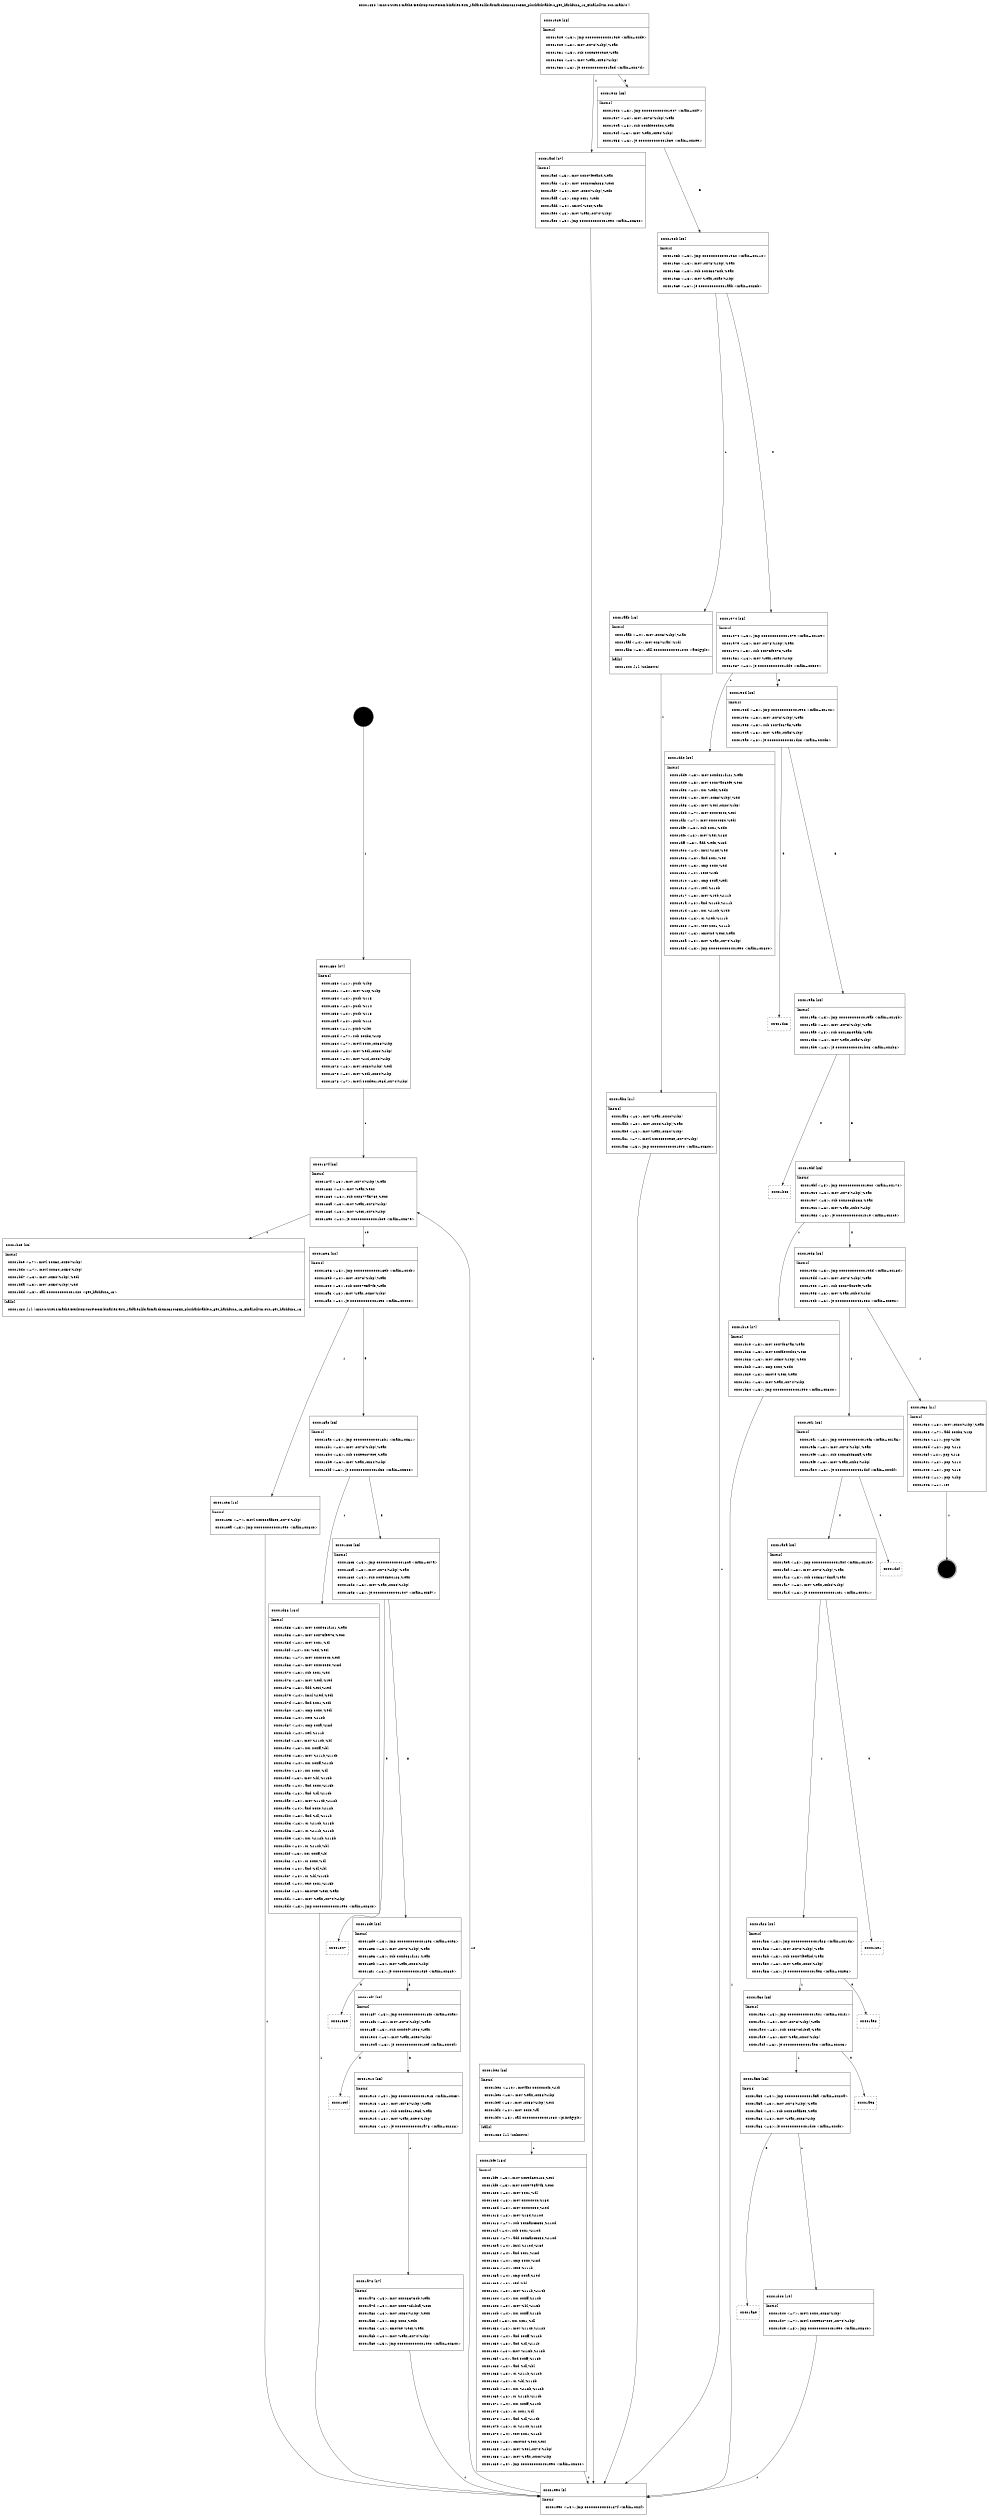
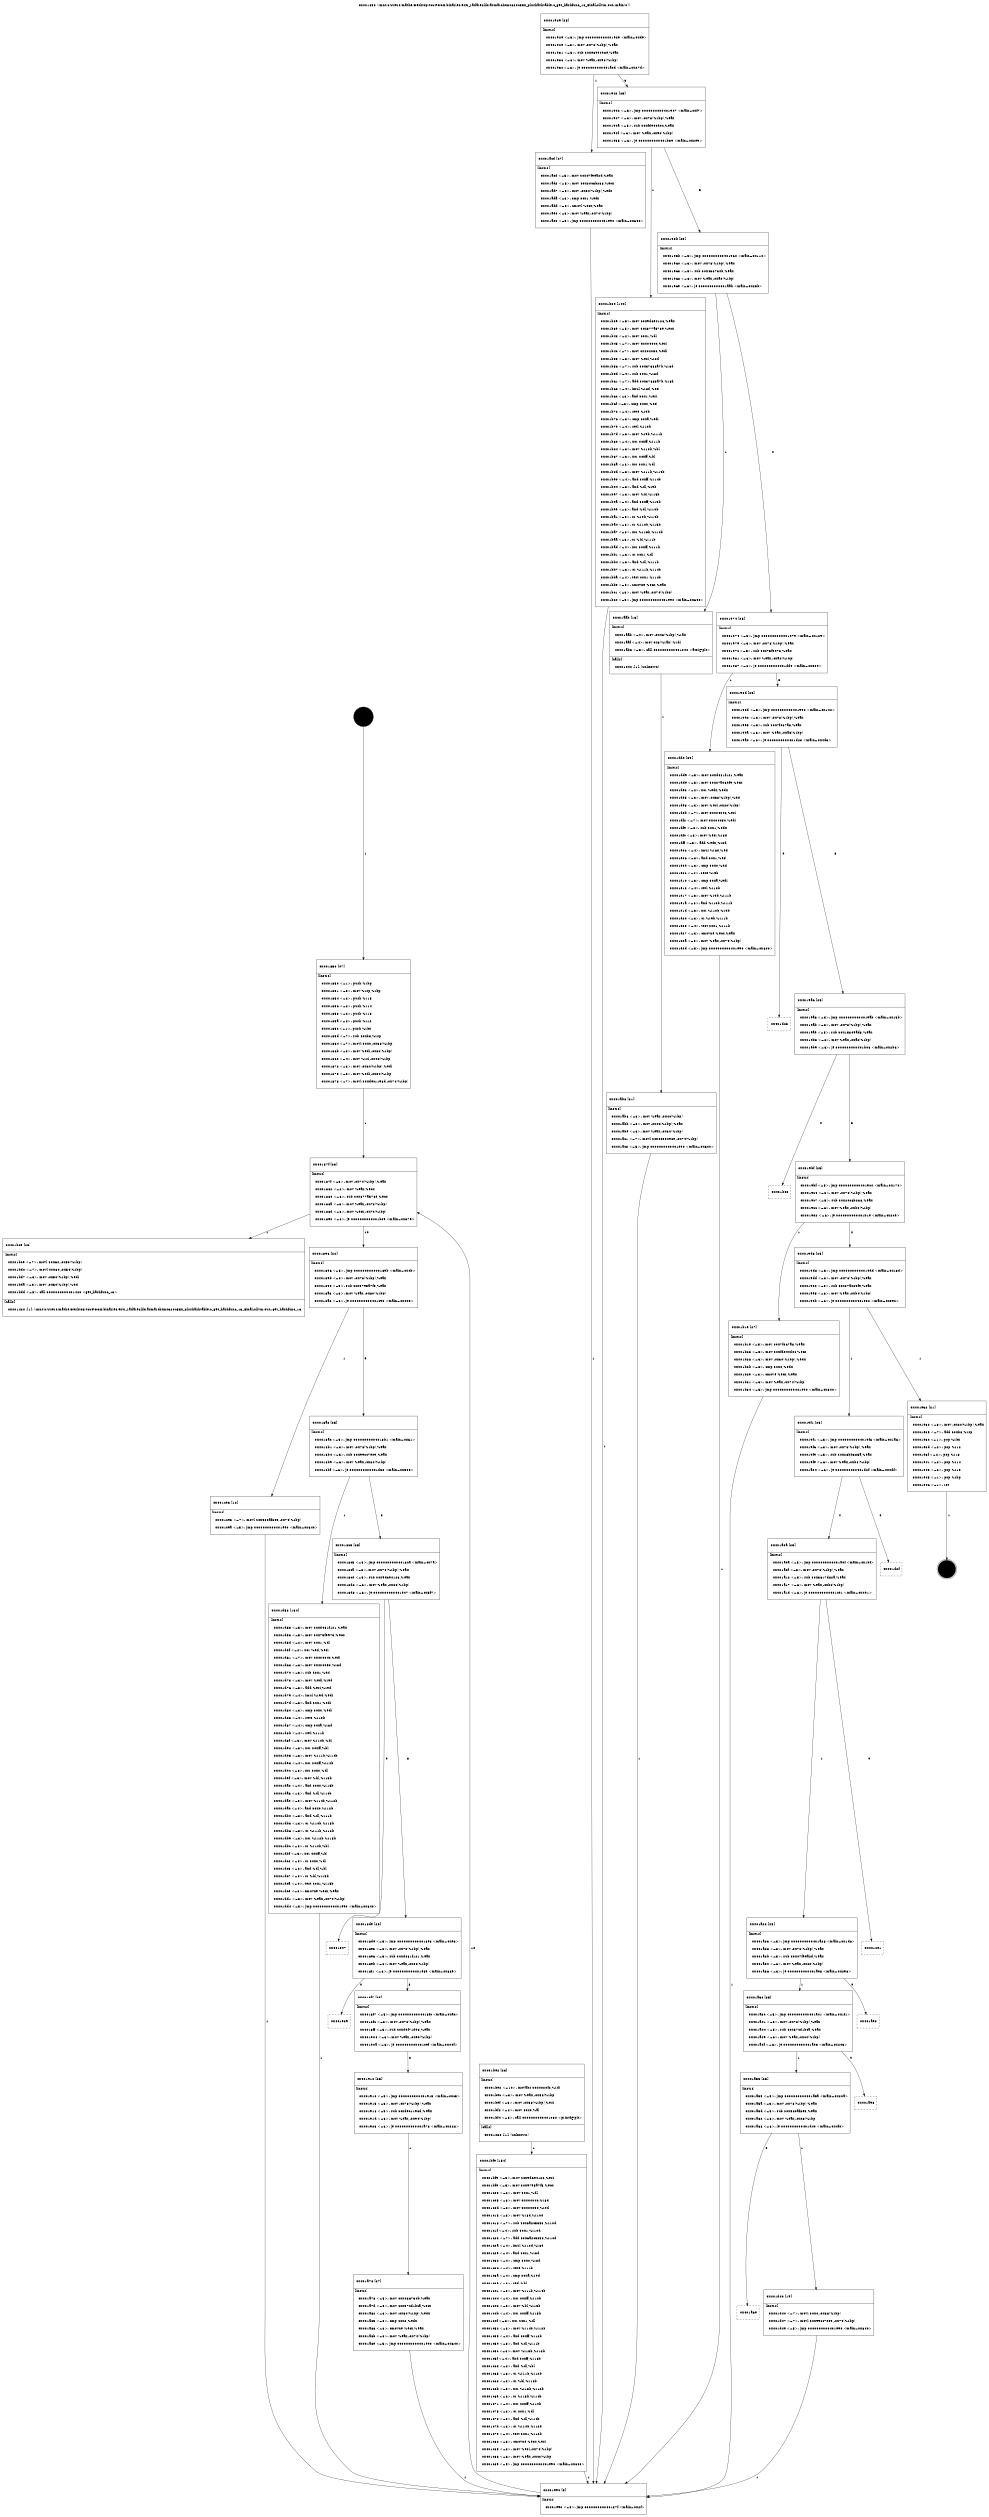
node "0x401b39 [144]": added
node "0x401c9f": removed
